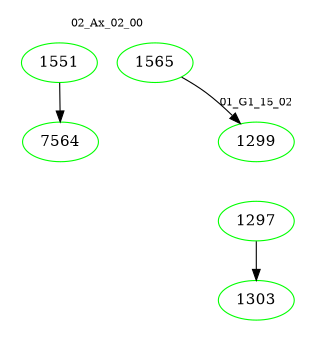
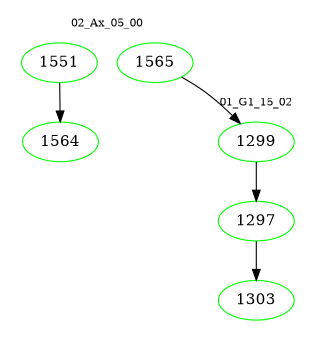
cluster "02_Ax_02_00": label "02_Ax_02_00" -> "02_Ax_05_00"
node "7564": label "7564" -> "1564"
edge "1299" -> "1297": added
